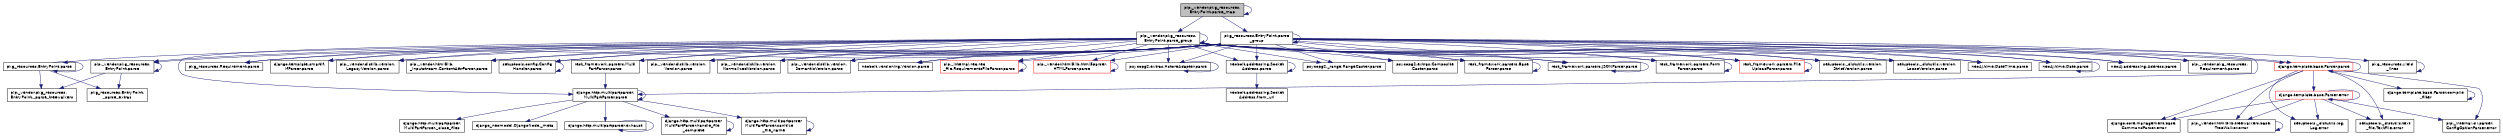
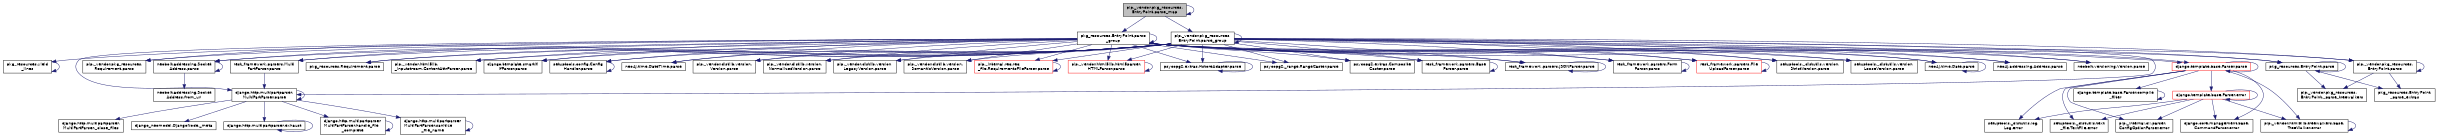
edge "pkg_resources.EntryPoint.parse _group" -> "pkg_resources.EntryPoint.parse": added
